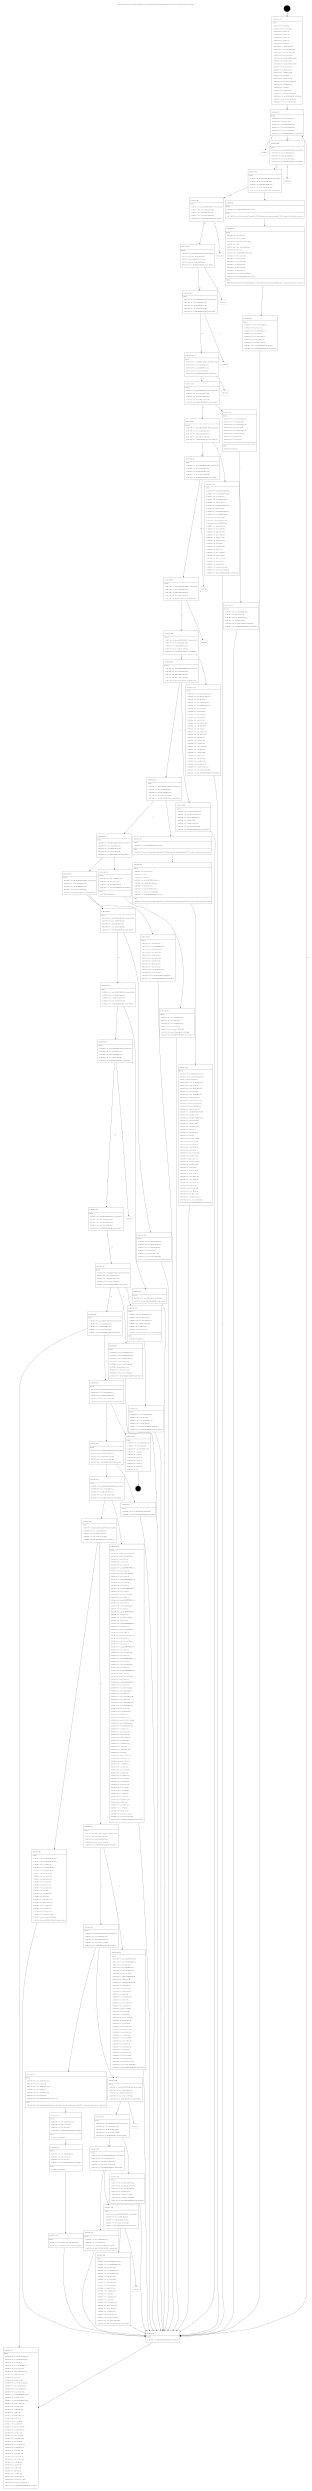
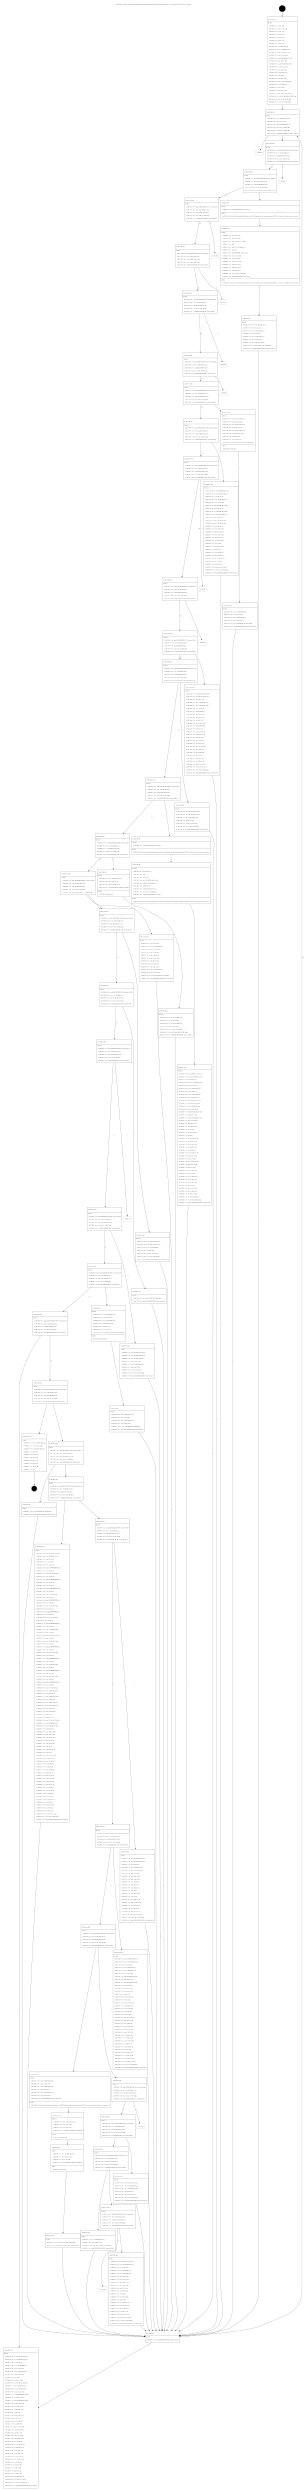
edge "0x4018e8 [28]" -> "0x40208b [36]": now "0x4018cc [28]" -> "0x40208b [36]"
